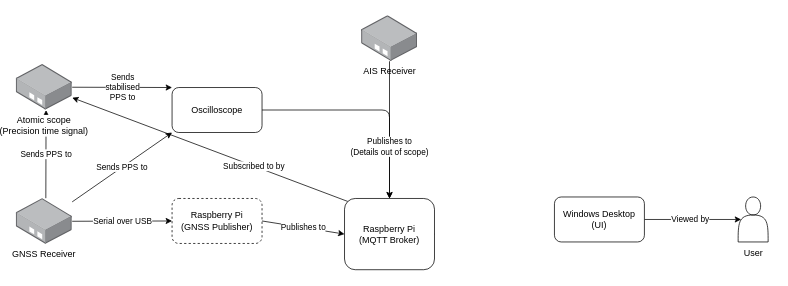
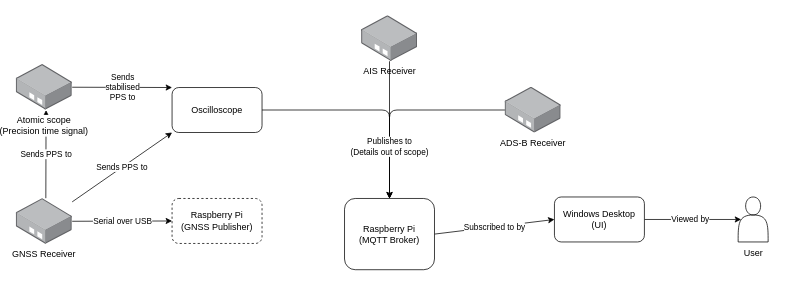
edge "ADS-B Receiver" -> "Raspberry Pi (MQTT Broker)": added
node "ADS-B Receiver": added
edge "Raspberry Pi (MQTT Broker)" -> "Atomic scope (Precision time signal)": now "Raspberry Pi (MQTT Broker)" -> "Windows Desktop (UI)"
edge "Raspberry Pi (GNSS Publisher)" -> "Raspberry Pi (MQTT Broker)": removed, label "Publishes to"
